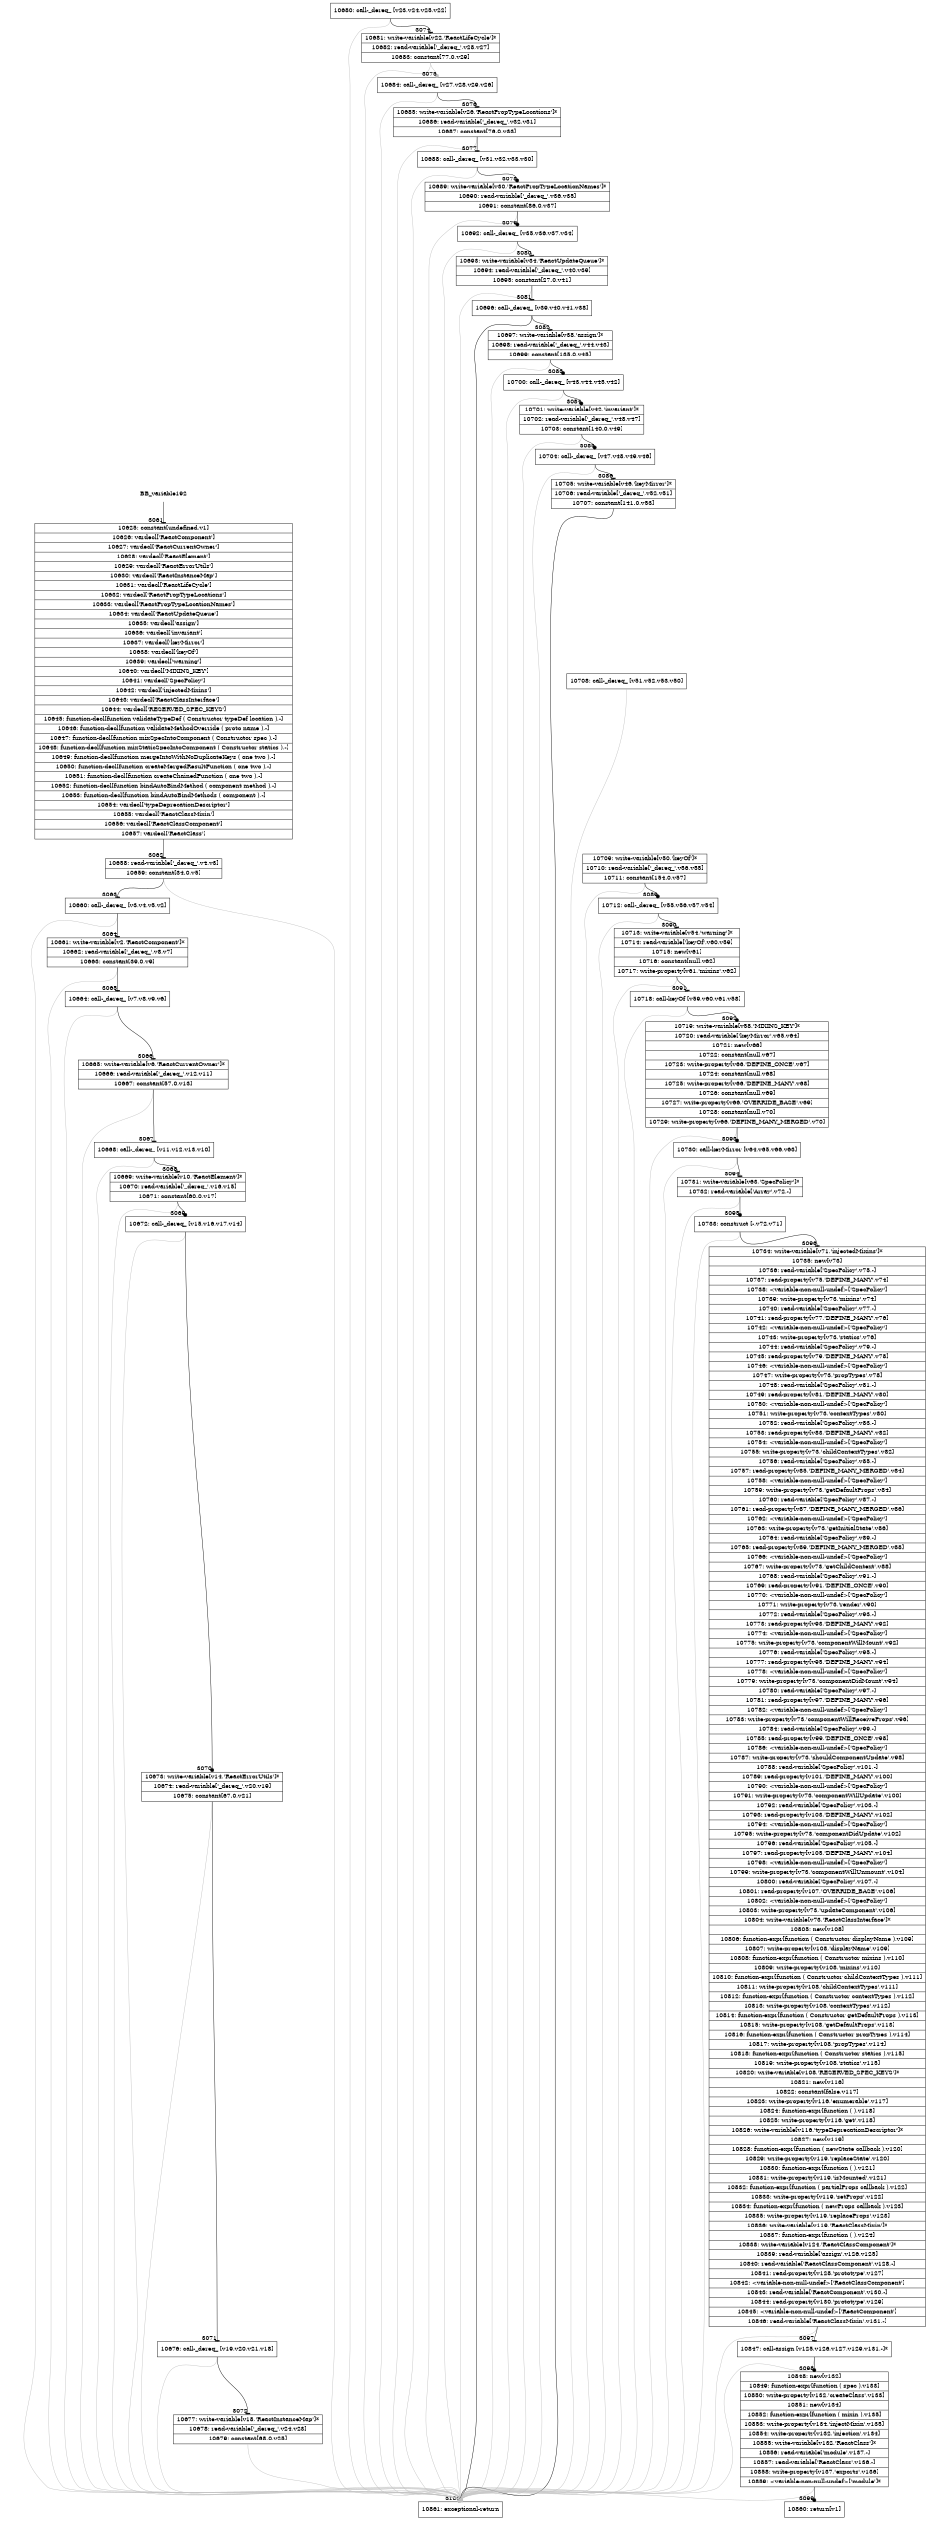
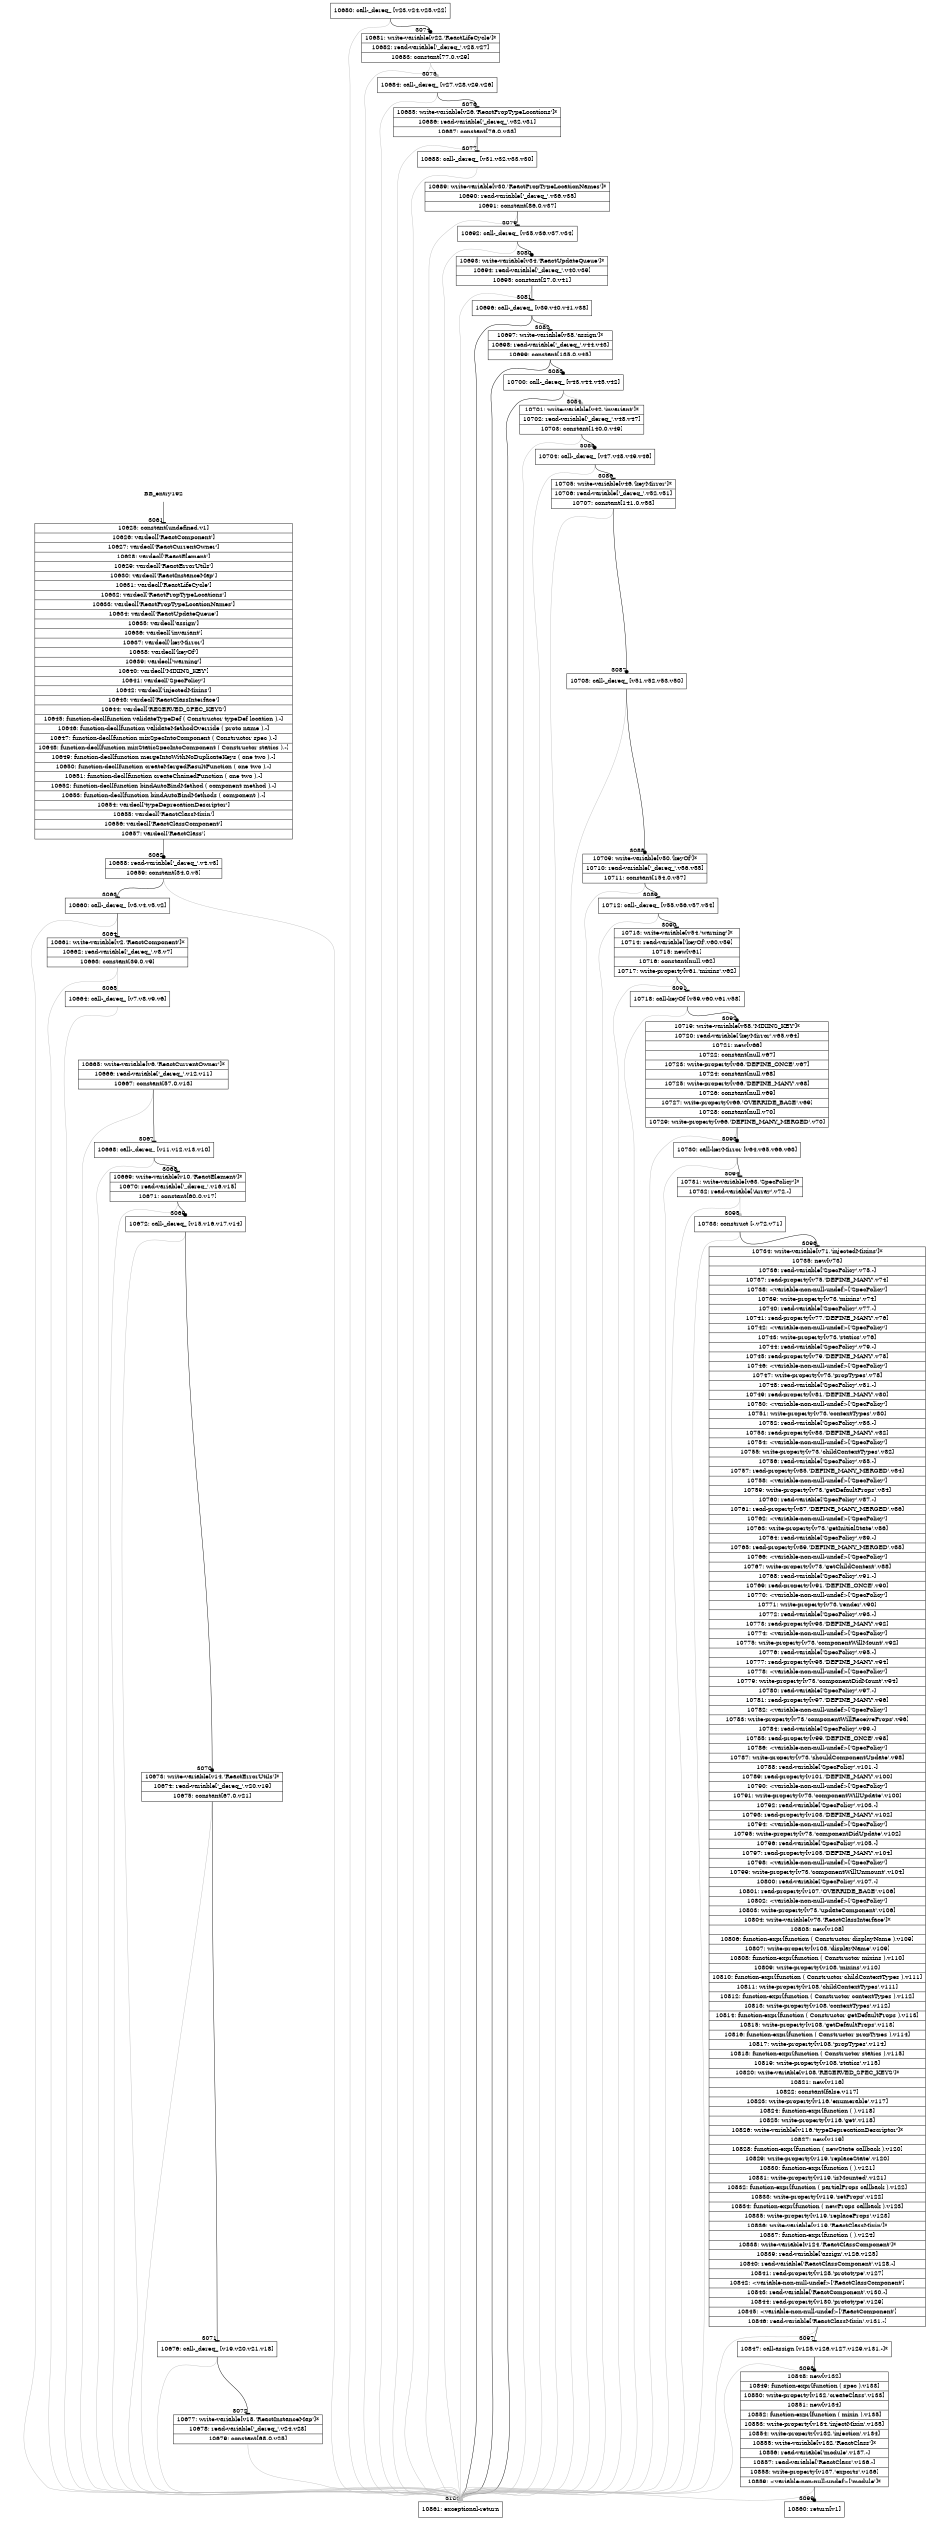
edge "10680: call-_dereq_ [v23,v24,v25,v22]" -> "10681: write-variable[v22,'ReactLifeCycle']*": arrowhead tee -> dot
edge "10688: call-_dereq_ [v31,v32,v33,v30]" -> "10689: write-variable[v30,'ReactPropTypeLocationNames']*": removed
edge "10689: write-variable[v30,'ReactPropTypeLocationNames']*" -> "10692: call-_dereq_ [v35,v36,v37,v34]": arrowhead dot -> tee
edge "10692: call-_dereq_ [v35,v36,v37,v34]" -> "10693: write-variable[v34,'ReactUpdateQueue']*": arrowhead tee -> dot
edge "10700: call-_dereq_ [v43,v44,v45,v42]" -> "10701: write-variable[v42,'invariant']*": color black -> gray
node "BB_variable192": label "BB_variable192" -> "BB_entry192"
edge "10705: write-variable[v46,'keyMirror']*" -> "10708: call-_dereq_ [v51,v52,v53,v50]": added
edge "10708: call-_dereq_ [v51,v52,v53,v50]" -> "10709: write-variable[v50,'keyOf']*": added
edge "10625: constant[undefined,v1]" -> "10658: read-variable['_dereq_',v4,v3]": arrowhead tee -> dot
edge "10709: write-variable[v50,'keyOf']*" -> "10712: call-_dereq_ [v55,v56,v57,v54]": arrowhead dot -> tee
edge "10661: write-variable[v2,'ReactComponent']*" -> "10664: call-_dereq_ [v7,v8,v9,v6]": color black -> gray
edge "10664: call-_dereq_ [v7,v8,v9,v6]" -> "10665: write-variable[v6,'ReactCurrentOwner']*": removed
edge "10731: write-variable[v63,'SpecPolicy']*" -> "10733: construct [-,v72,v71]": color black -> gray
edge "10697: write-variable[v38,'assign']*" -> "10861: exceptional-return": color gray -> black
edge "10700: call-_dereq_ [v43,v44,v45,v42]" -> "10861: exceptional-return": color gray -> black
edge "10705: write-variable[v46,'keyMirror']*" -> "10861: exceptional-return": color black -> gray
